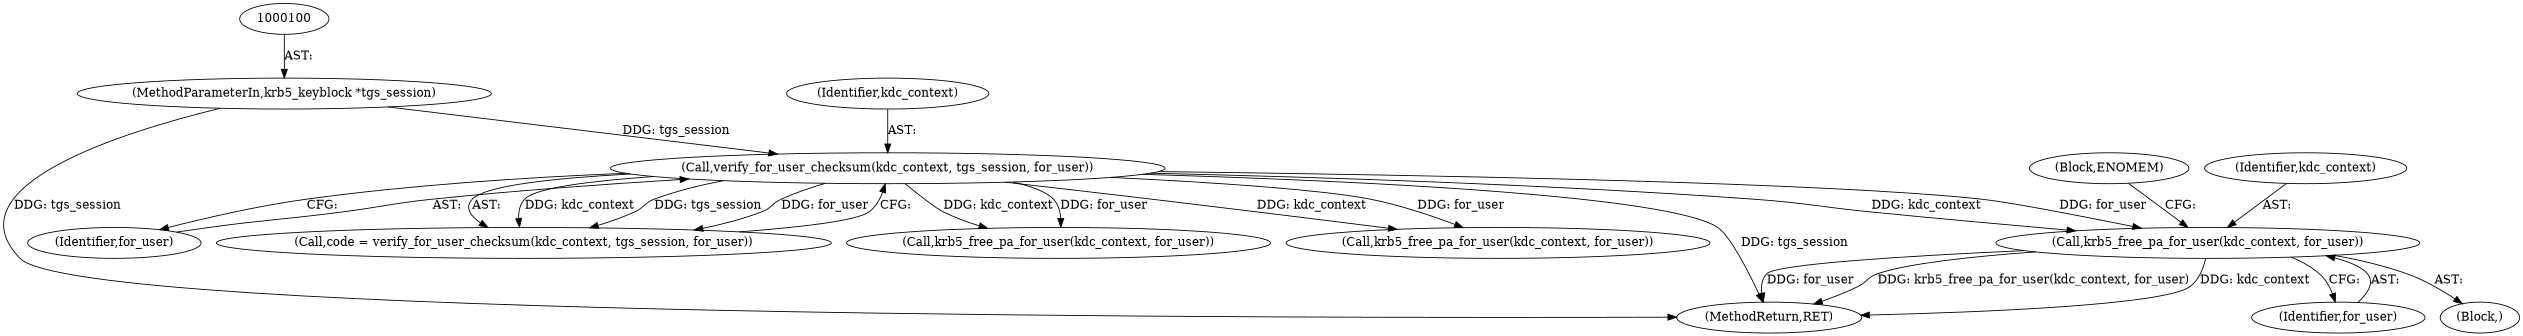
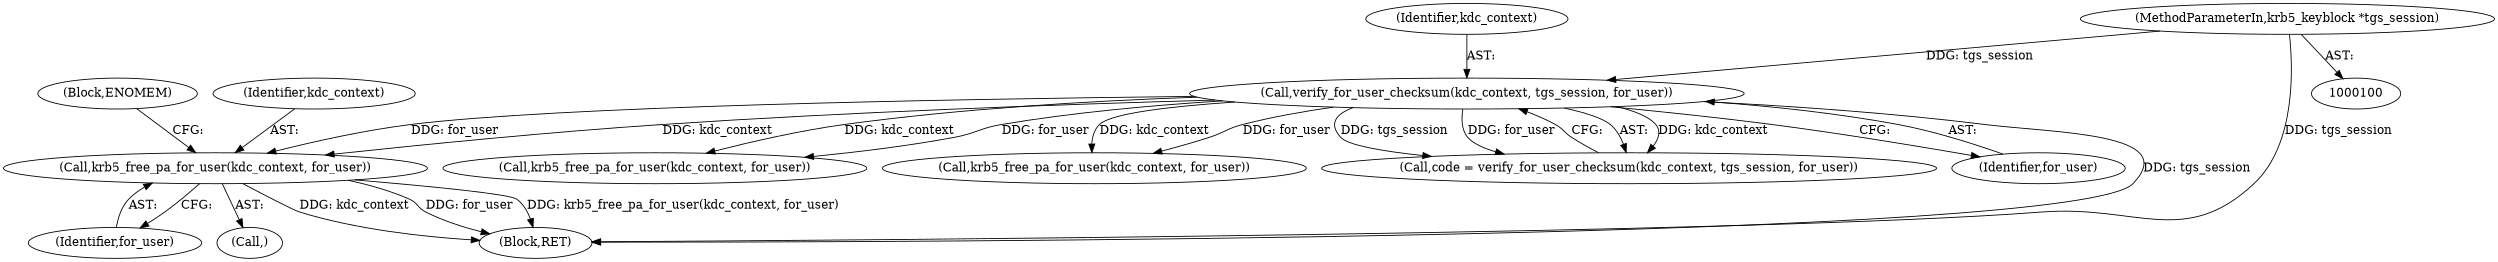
edge "1000100" -> "(MethodParameterIn,krb5_keyblock *tgs_session)": reversed
node "(MethodReturn,RET)": label "(MethodReturn,RET)" -> "(Block,RET)"
node "(Block,)": label "(Block,)" -> "(Call,)"
